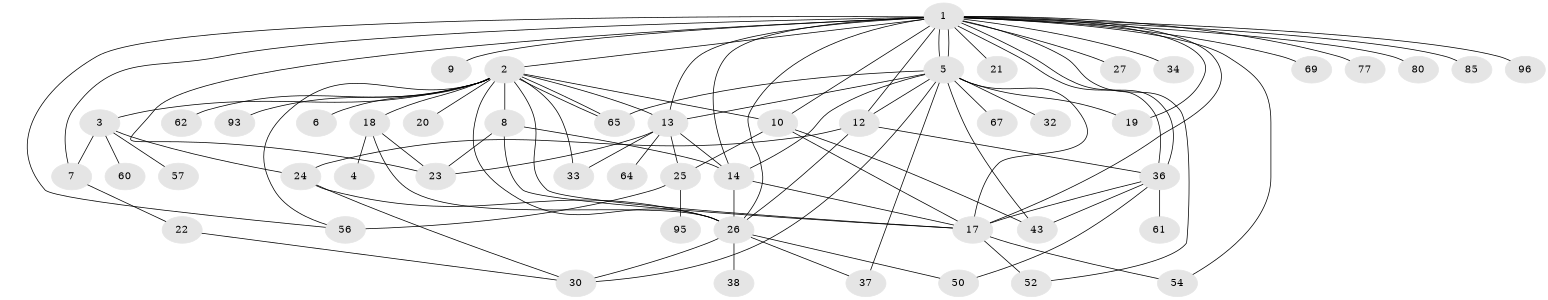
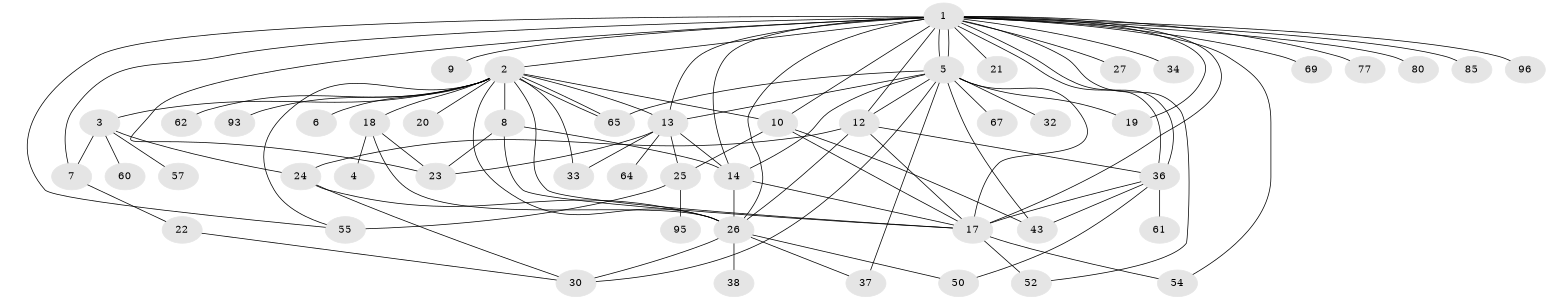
edge "12" -- "17": added
node "56": label "56" -> "55"
